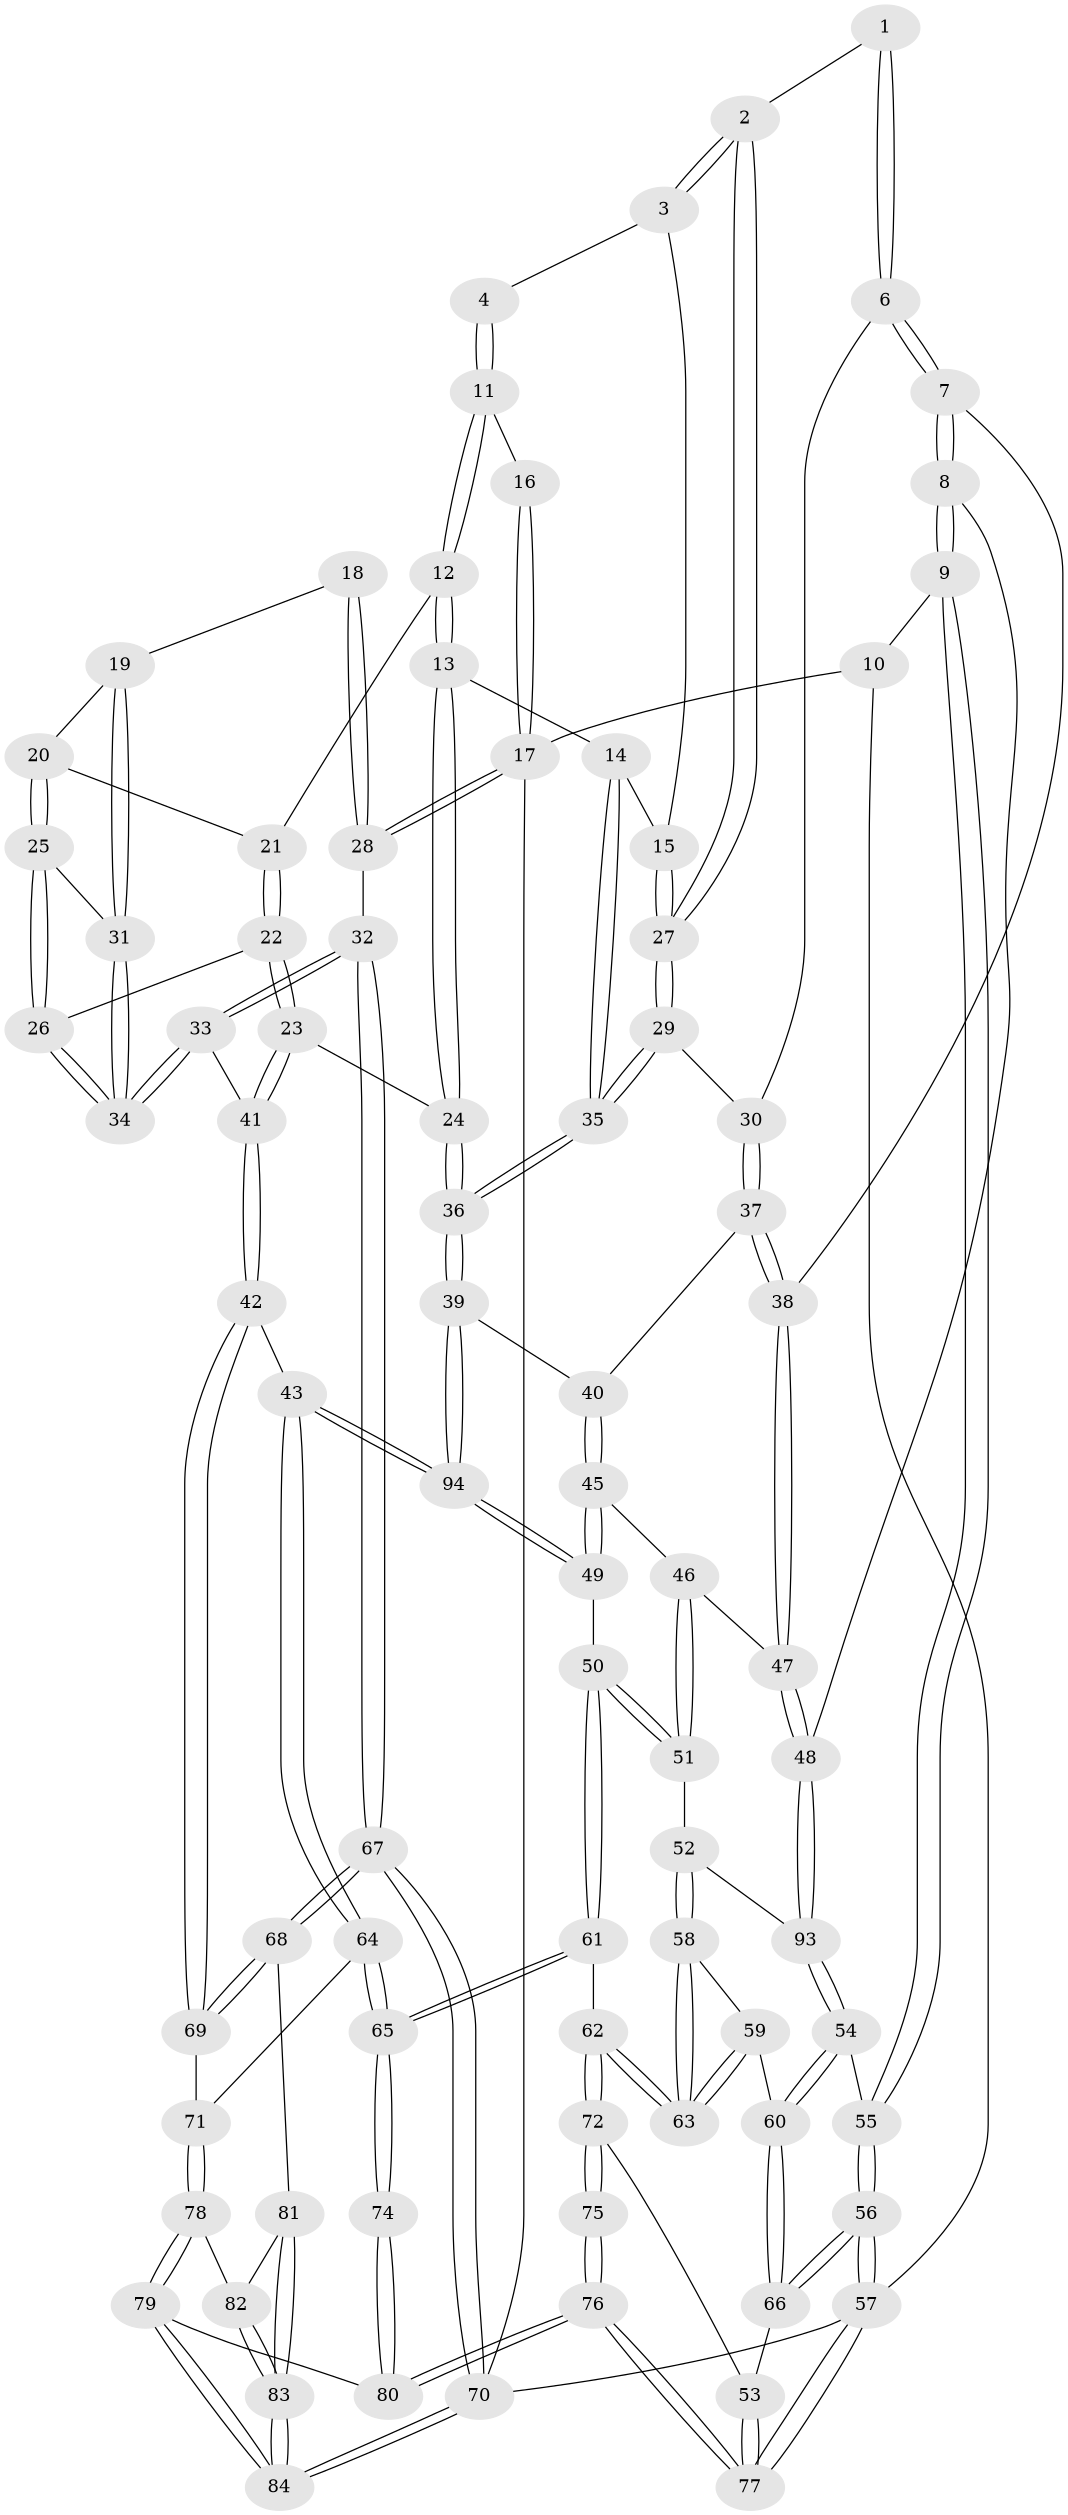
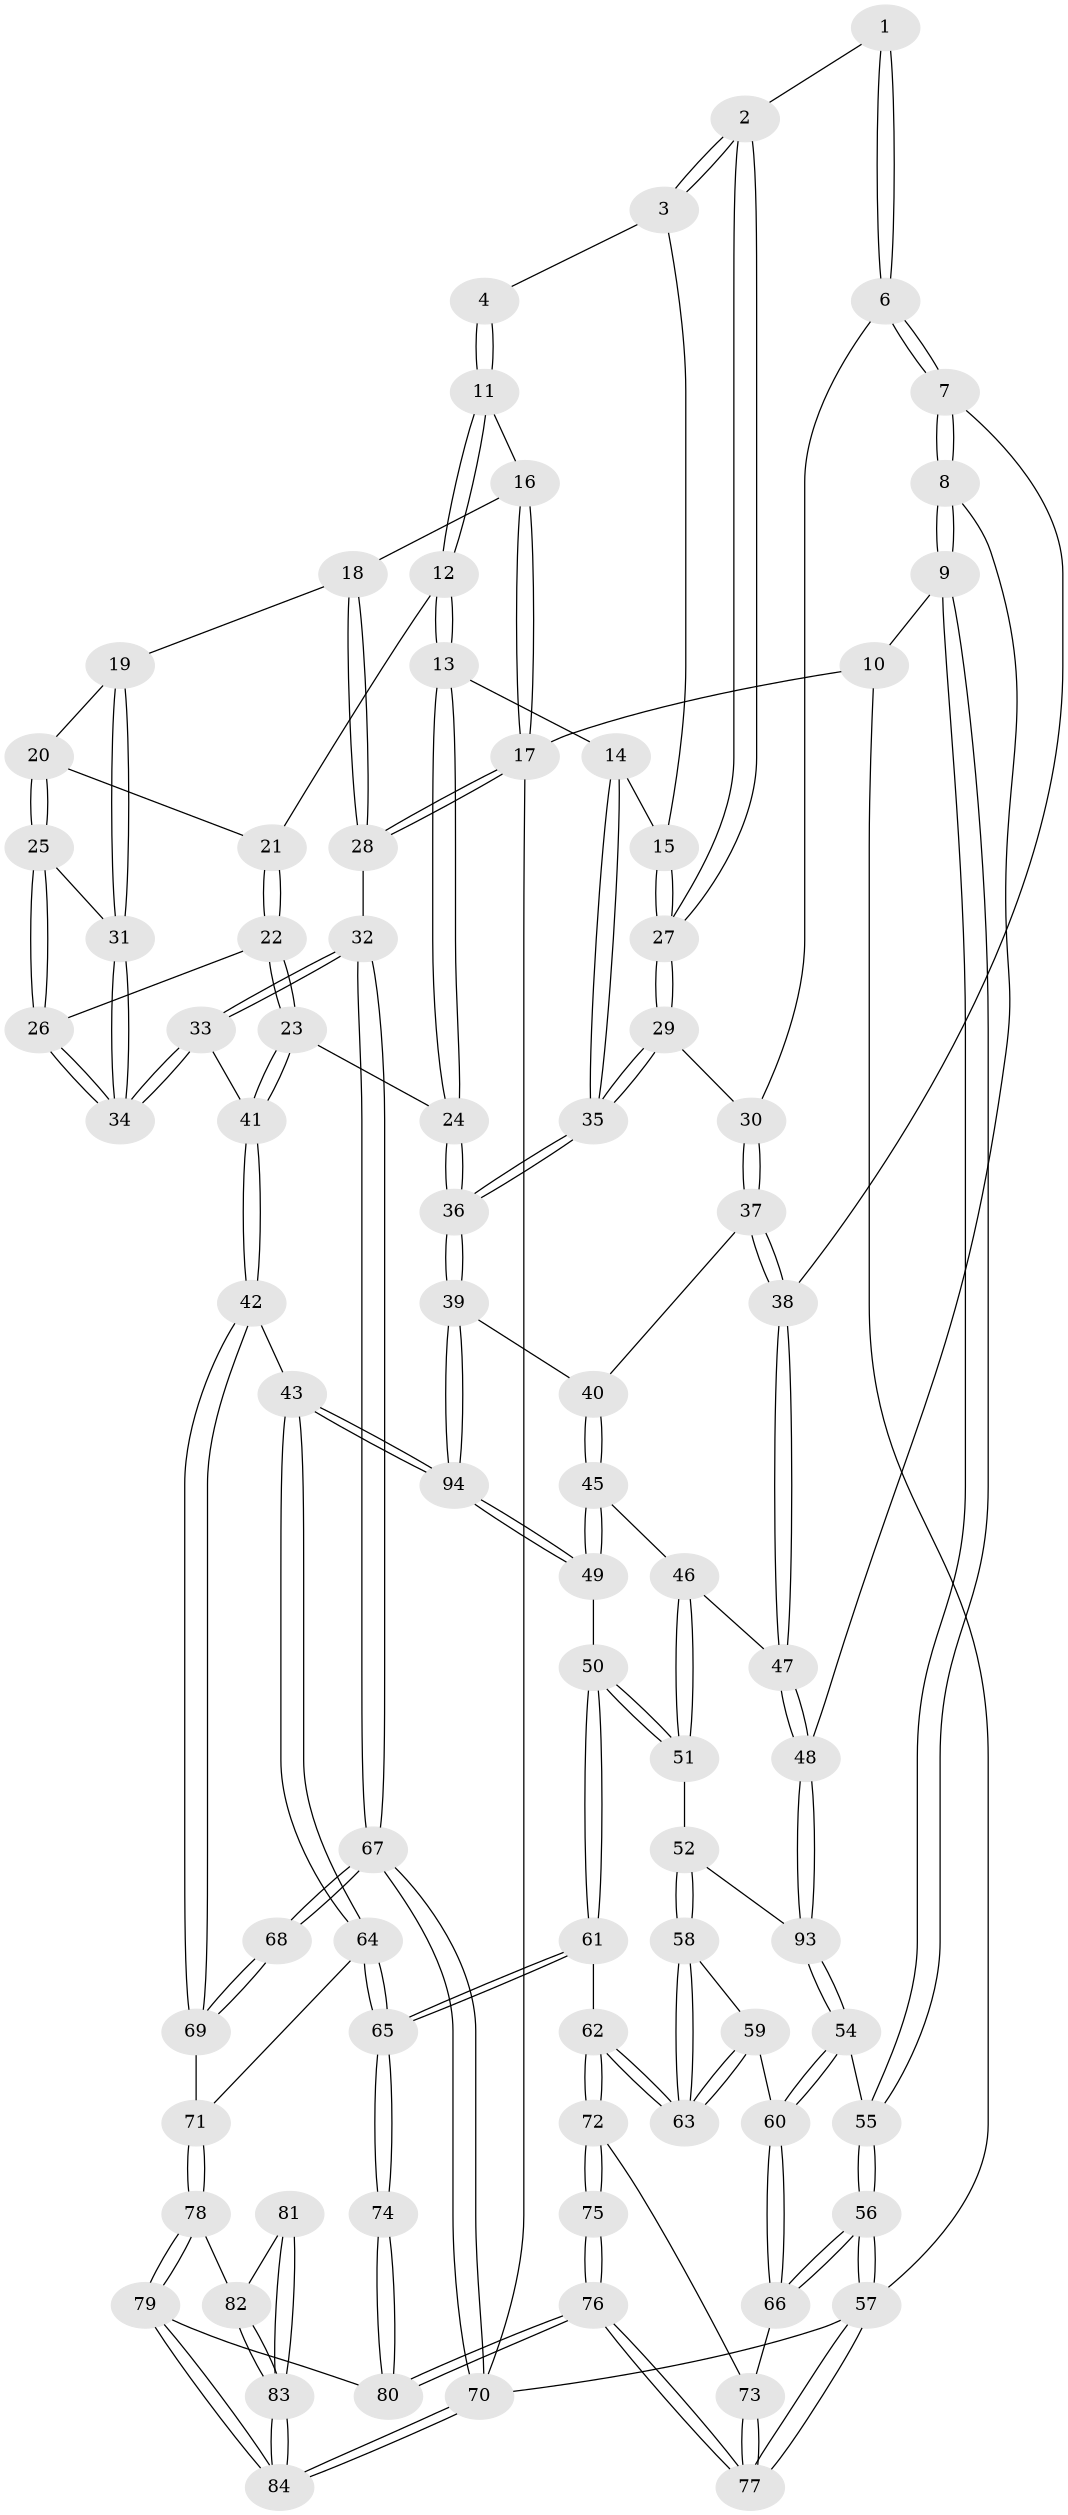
edge "16" -- "18": added
edge "68" -- "81": removed
node "53": label "53" -> "73"
